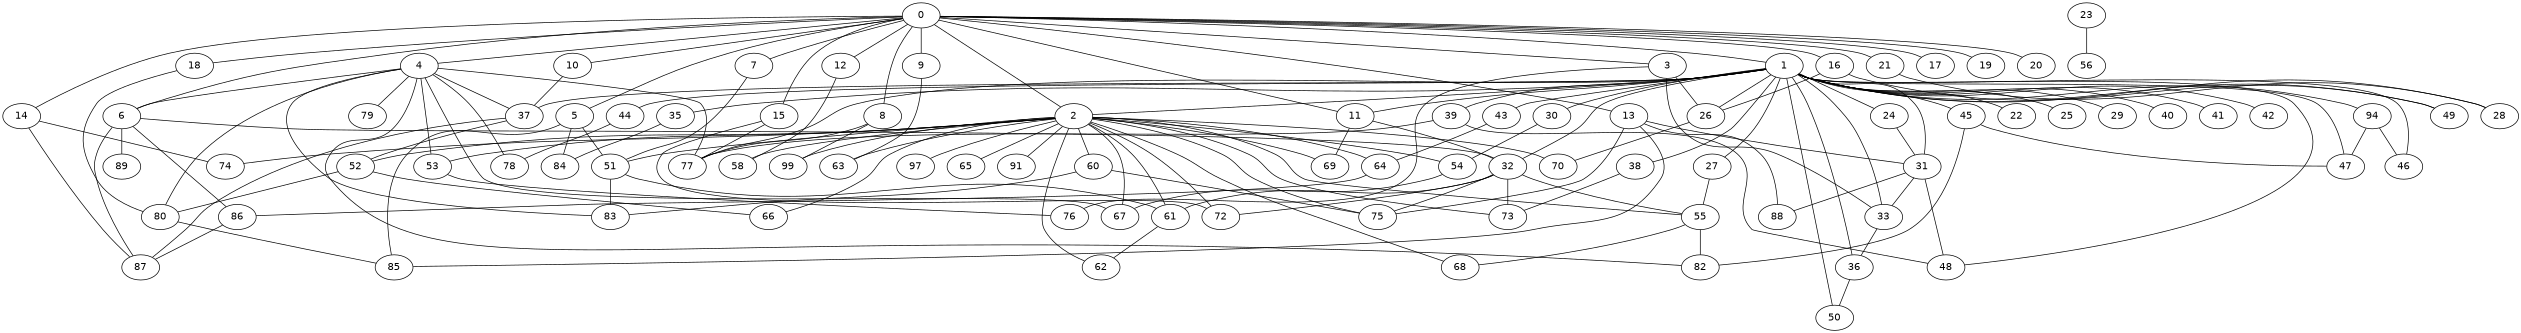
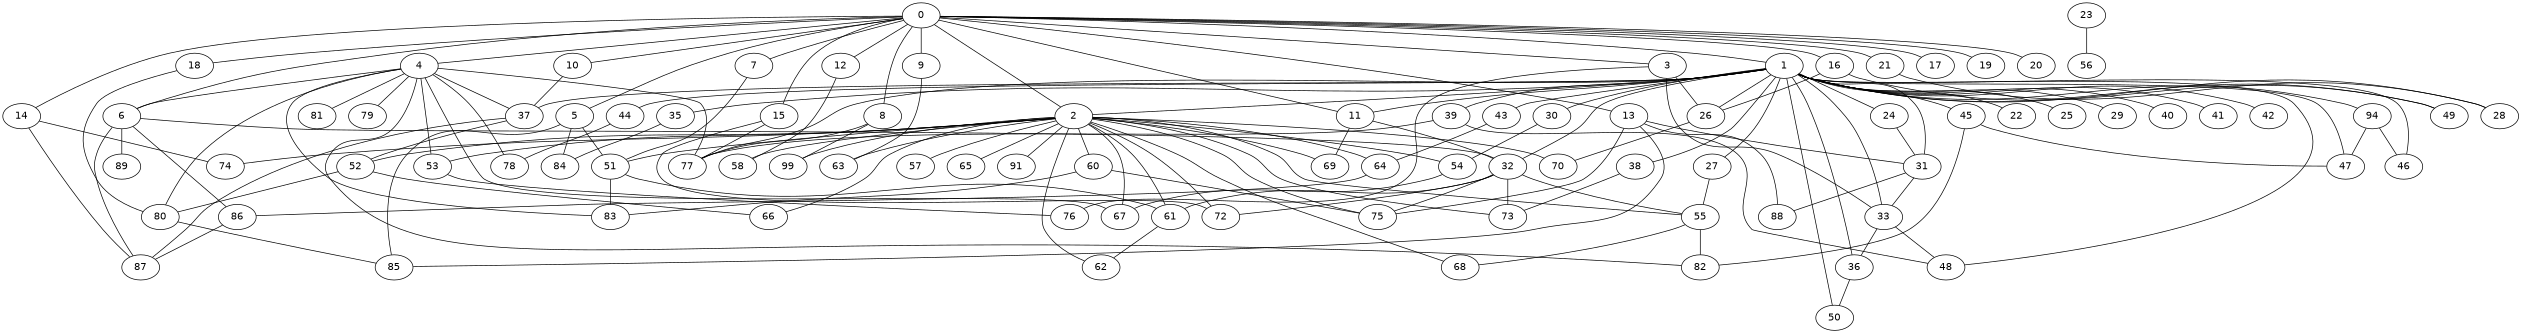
node "81": added
node "97": label "97" -> "57"
edge "31" -- "48": now "33" -- "48"
